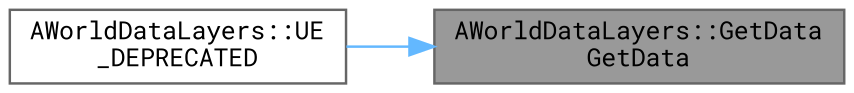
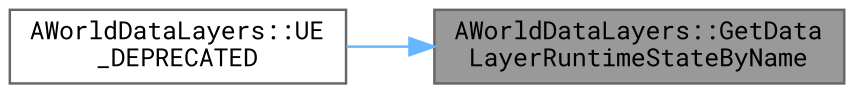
node "AWorldDataLayers::GetData GetData": label "AWorldDataLayers::GetData GetData" -> "AWorldDataLayers::GetData LayerRuntimeStateByName"
